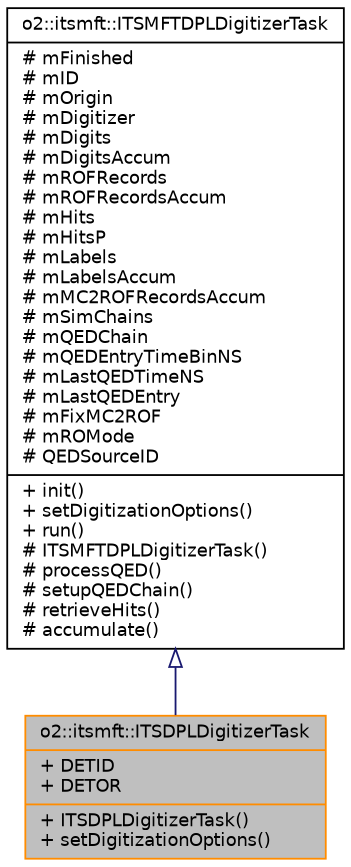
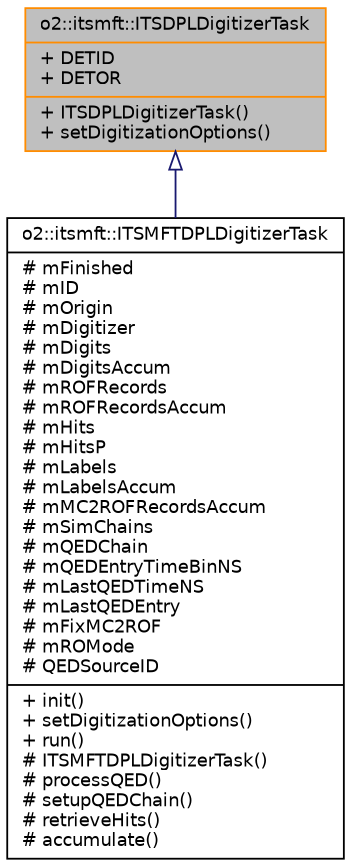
edge "o2::itsmft::ITSDPLDigitizerTask" -> "o2::itsmft::ITSMFTDPLDigitizerTask": reversed
